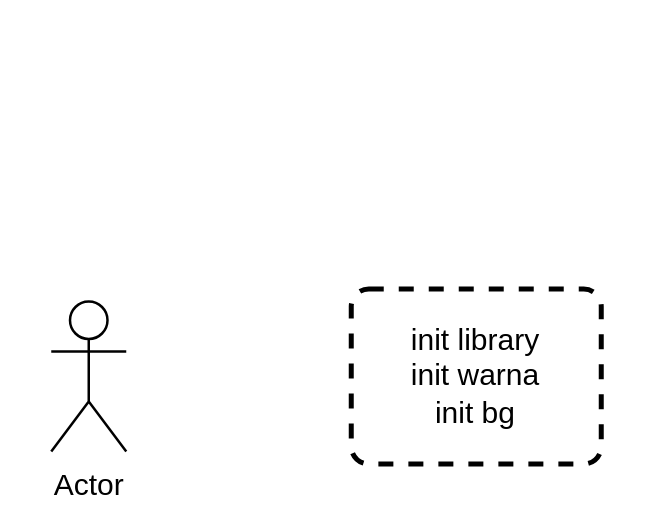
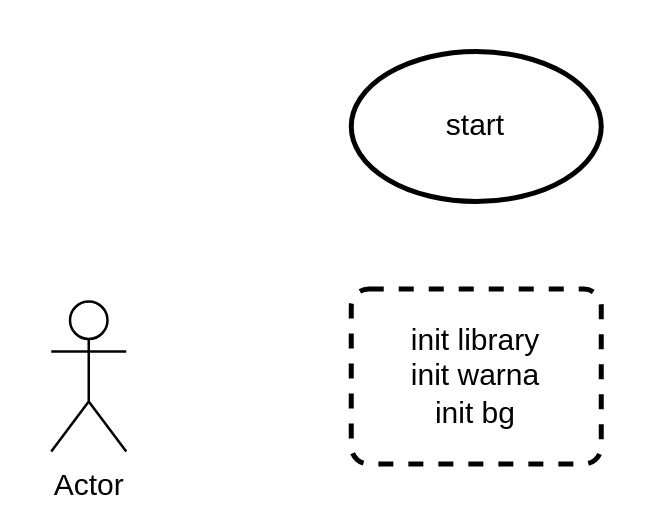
node "start": added
